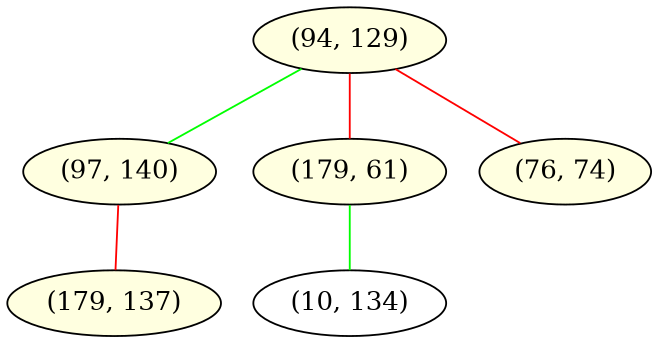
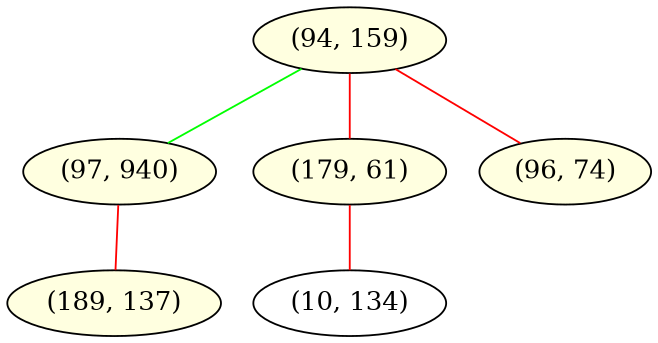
node "(94, 129)": label "(94, 129)" -> "(94, 159)"
node "(97, 140)": label "(97, 140)" -> "(97, 940)"
node "(76, 74)": label "(76, 74)" -> "(96, 74)"
edge "(179, 61)" -- "(10, 134)": color green -> red
node "(179, 137)": label "(179, 137)" -> "(189, 137)"
